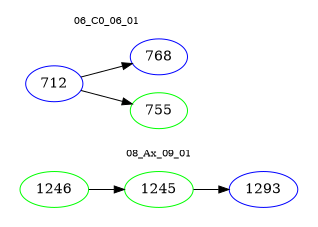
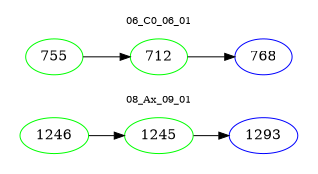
node "712": color blue -> green
edge "712" -> "755": reversed
